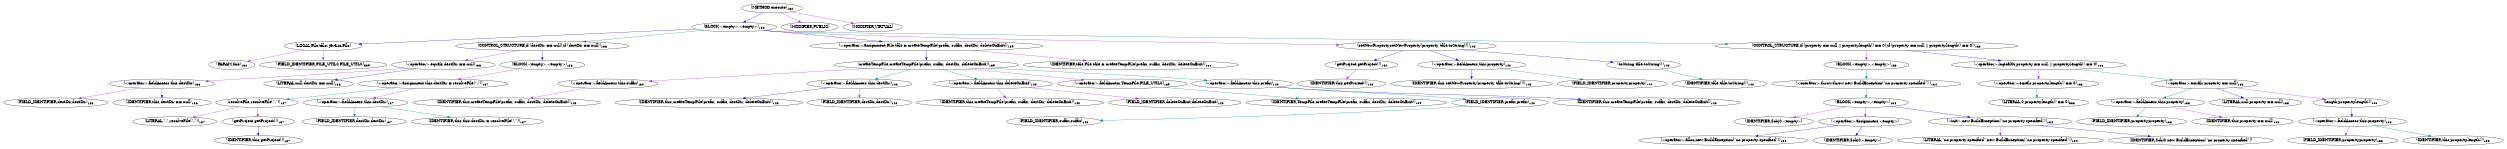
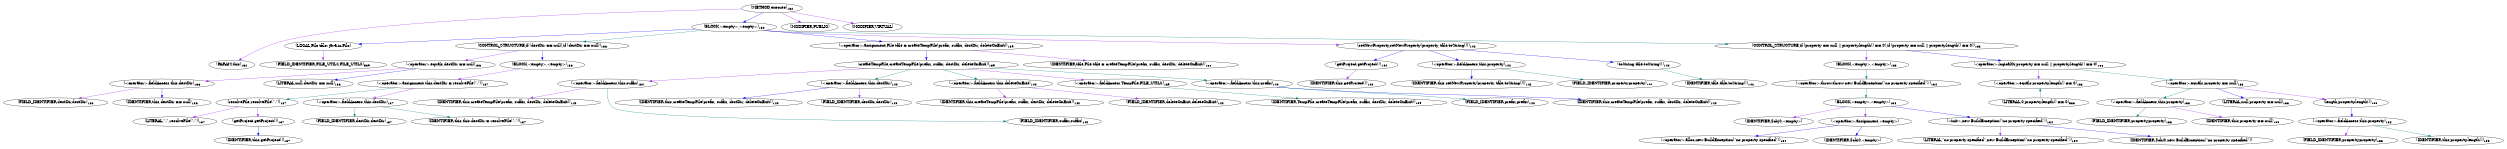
edge "(LOCAL,File tfile: java.io.File)" -> "(PARAM,this)": now "(METHOD,execute)" -> "(PARAM,this)"
edge "(<operator>.equals,property.length() == 0)" -> "(LITERAL,0,property.length() == 0)": reversed
edge "(FIELD_IDENTIFIER,prefix,prefix)" -> "(FIELD_IDENTIFIER,suffix,suffix)": now "(<operator>.fieldAccess,this.suffix)" -> "(FIELD_IDENTIFIER,suffix,suffix)"
